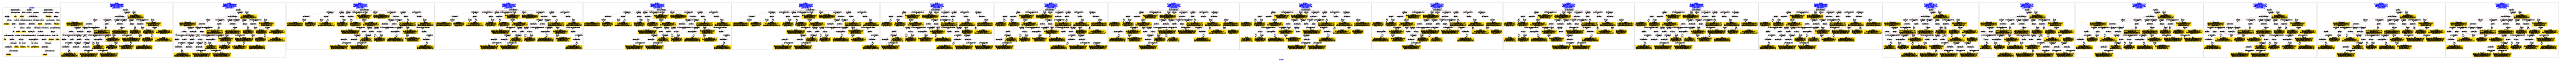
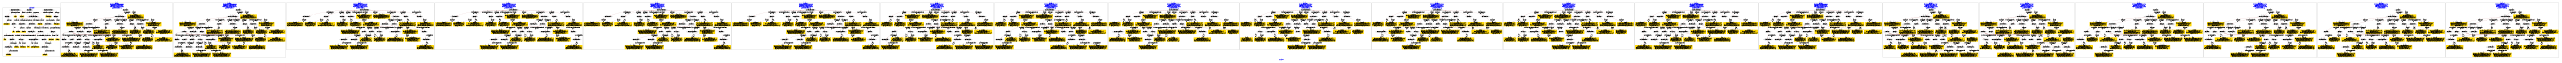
node "title": fillcolor lightgray -> gold
